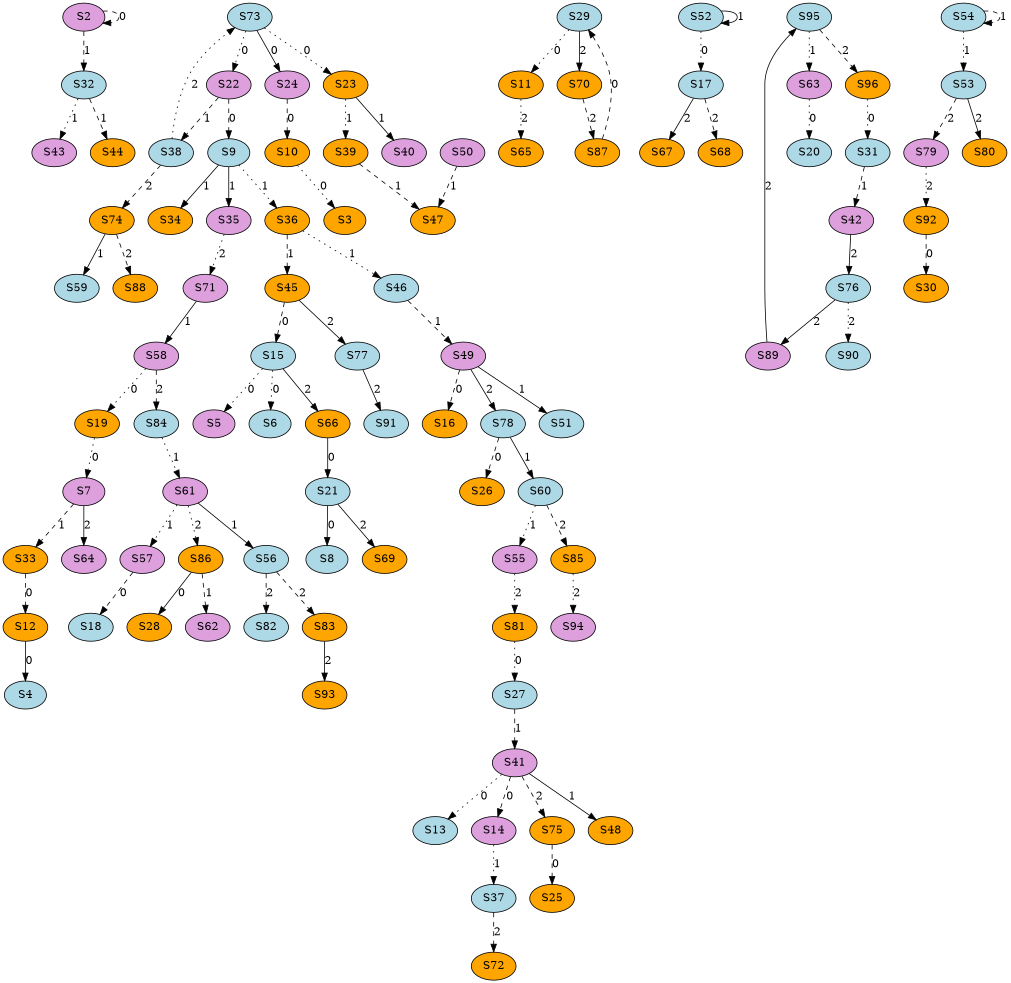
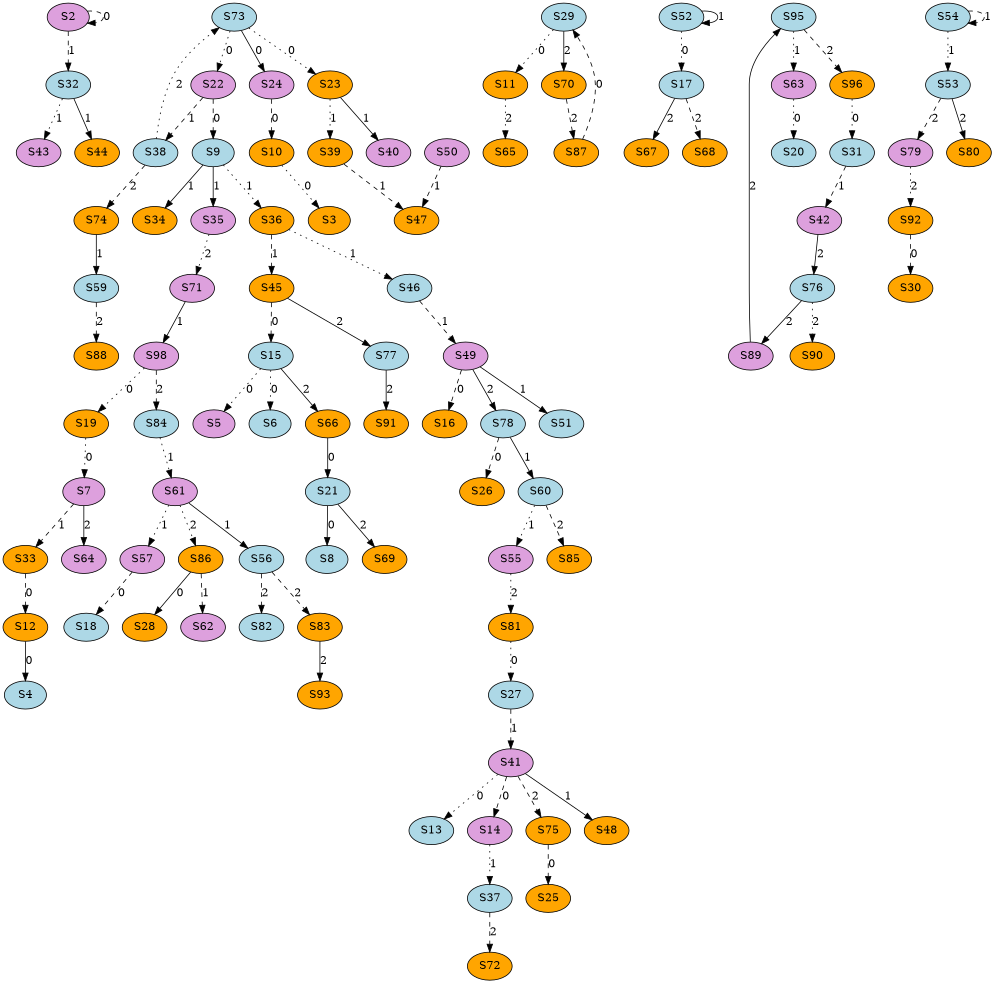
edge "S32" -> "S44": style dashed -> solid
edge "S74" -> "S88": now "S59" -> "S88"
node "S58": label "S58" -> "S98"
node "S90": fillcolor lightblue -> orange
node "S91": fillcolor lightblue -> orange
node "S94": removed
